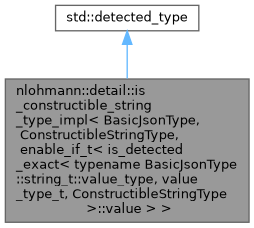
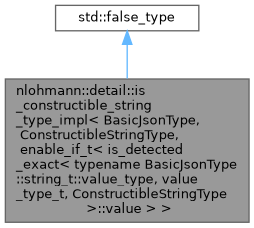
node "std::detected_type": label "std::detected_type" -> "std::false_type"
